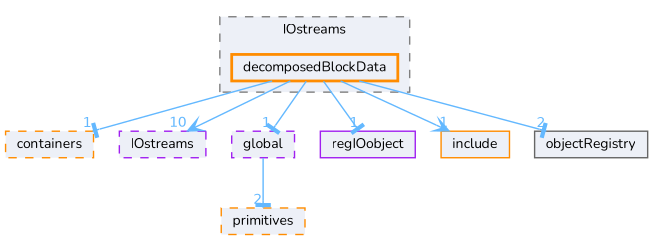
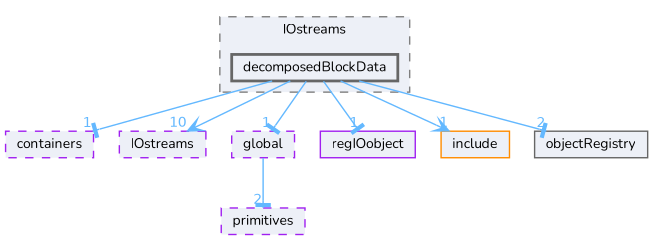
node "decomposedBlockData": color darkorange -> gray40
node "containers": color darkorange -> purple
node "primitives": color darkorange -> purple
